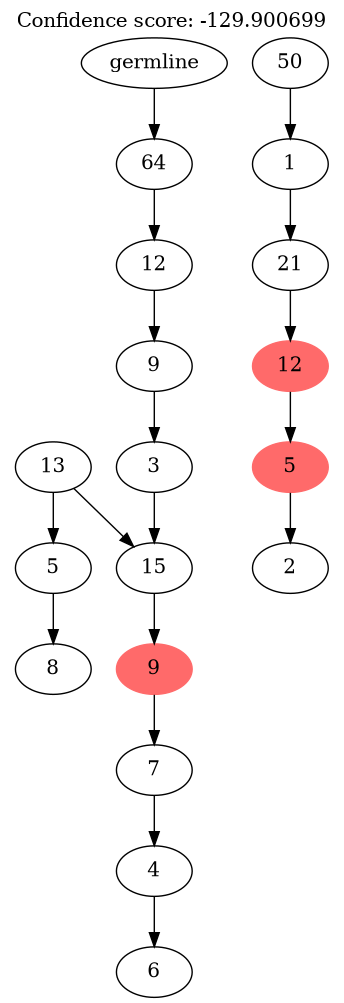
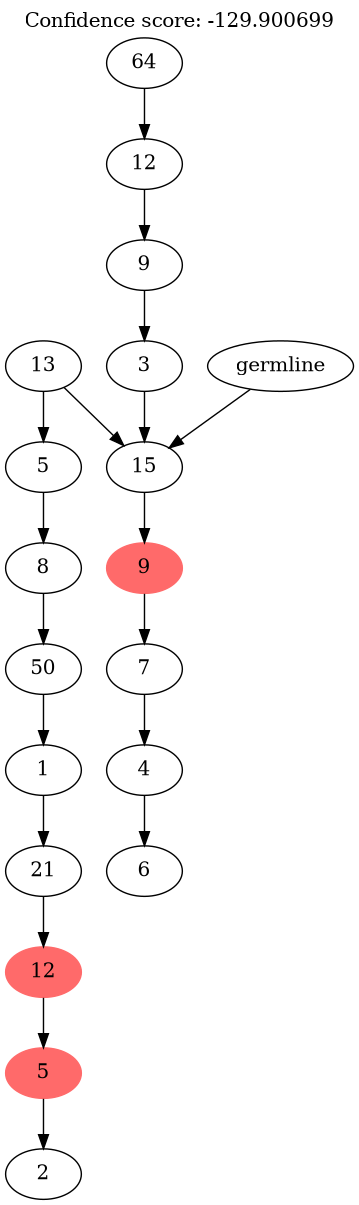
edge "germline" -> "64": now "germline" -> "15"
edge "8" -> "50": added
